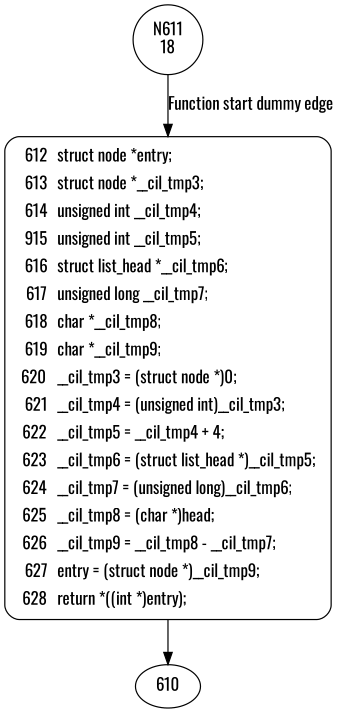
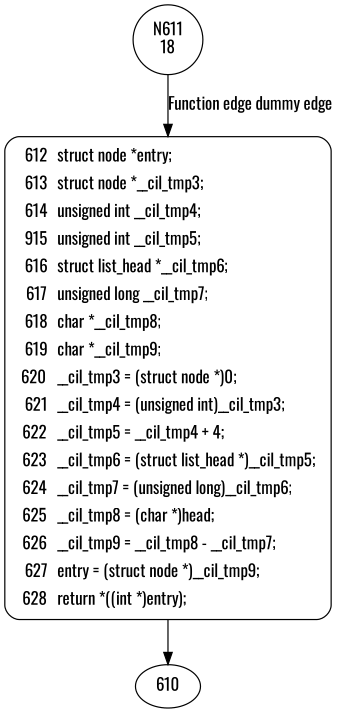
edge "N611 18" -> "612": label "Function start dummy edge" -> "Function edge dummy edge"
